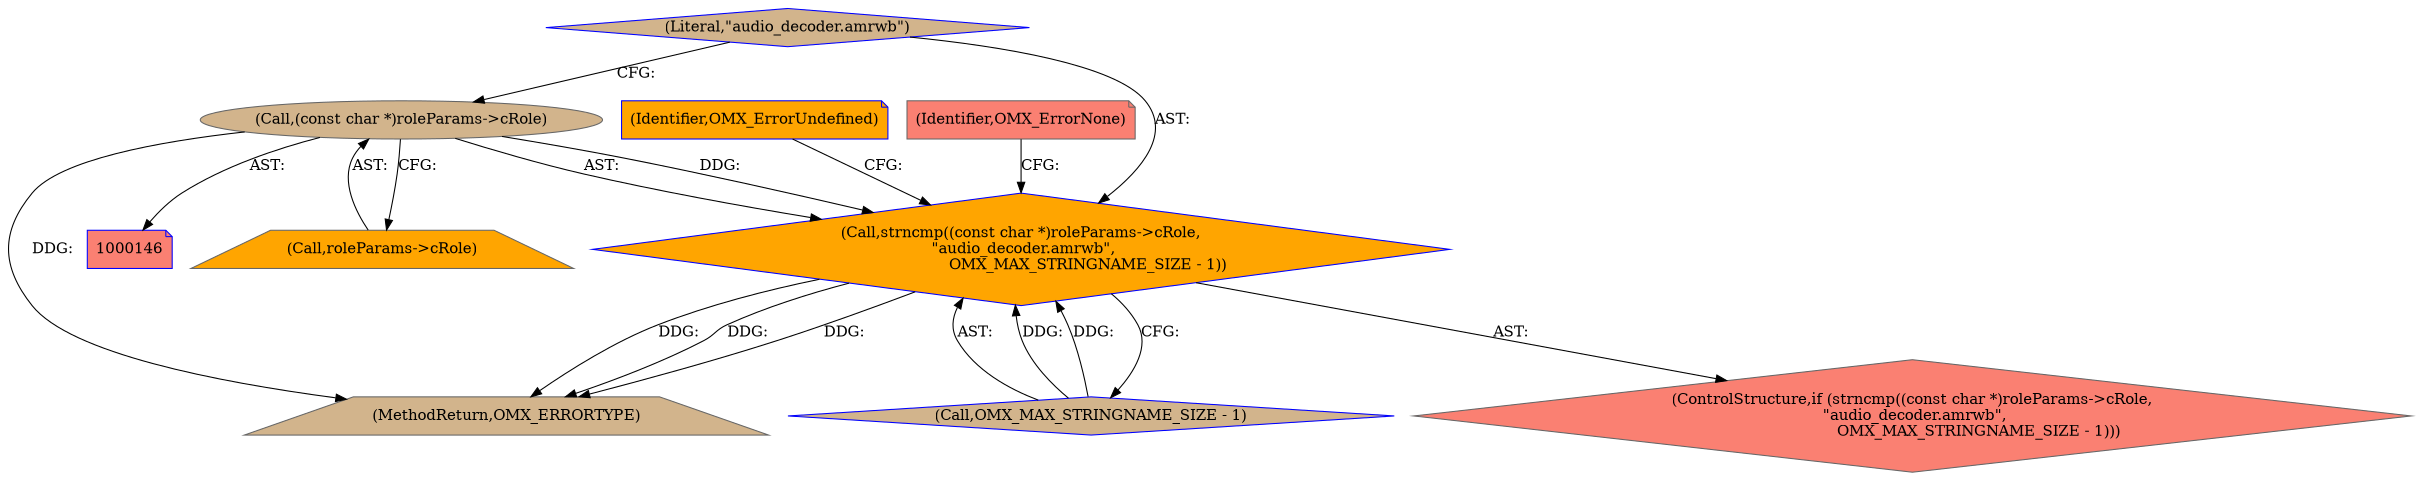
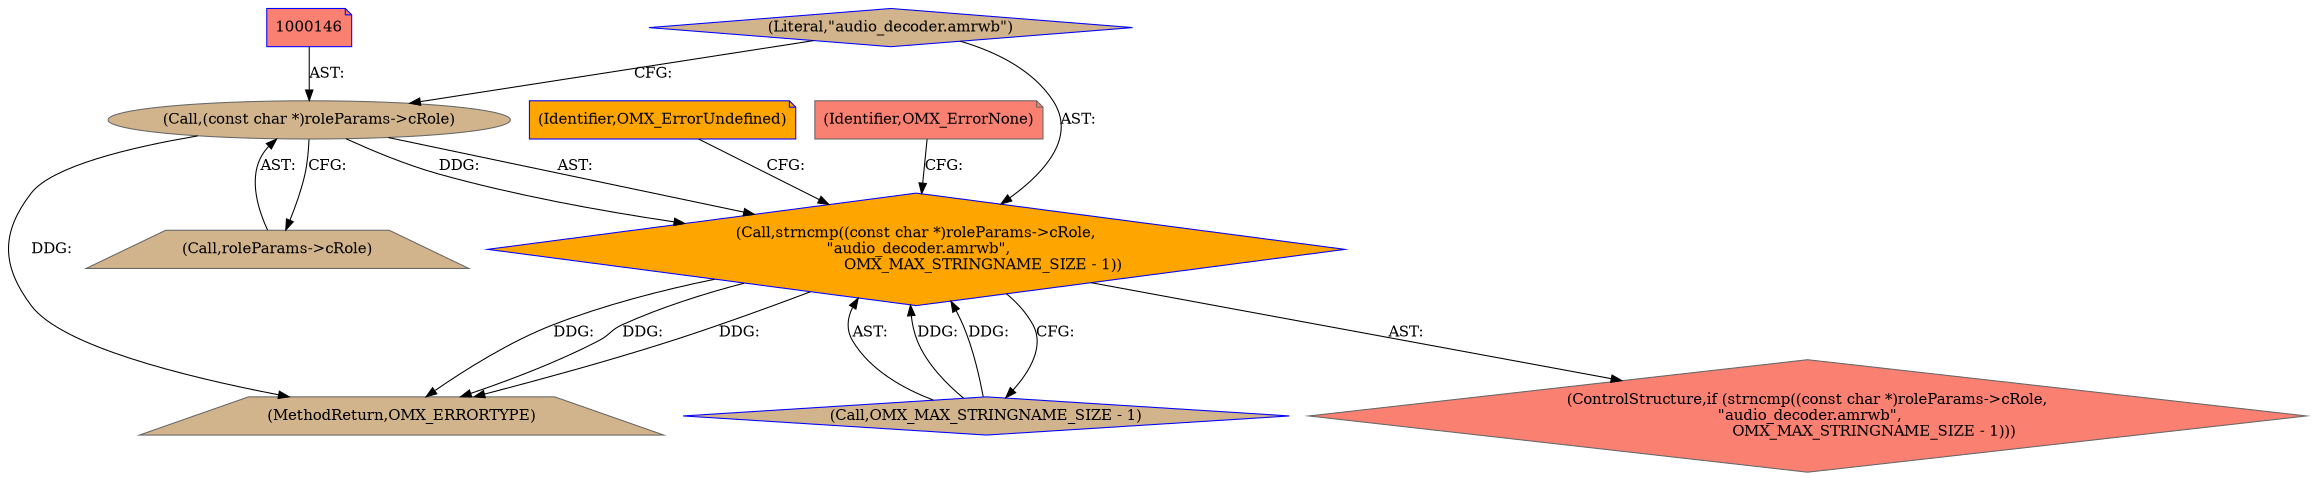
edge "(Call,(const char *)roleParams->cRole)" -> "1000146": reversed
node "(Call,roleParams->cRole)": fillcolor orange -> tan
